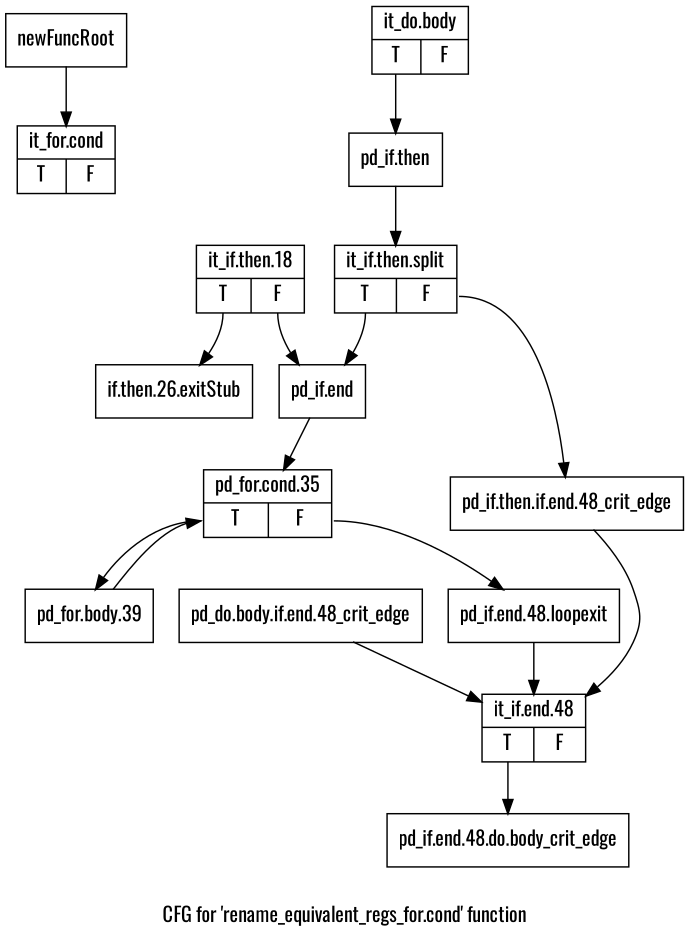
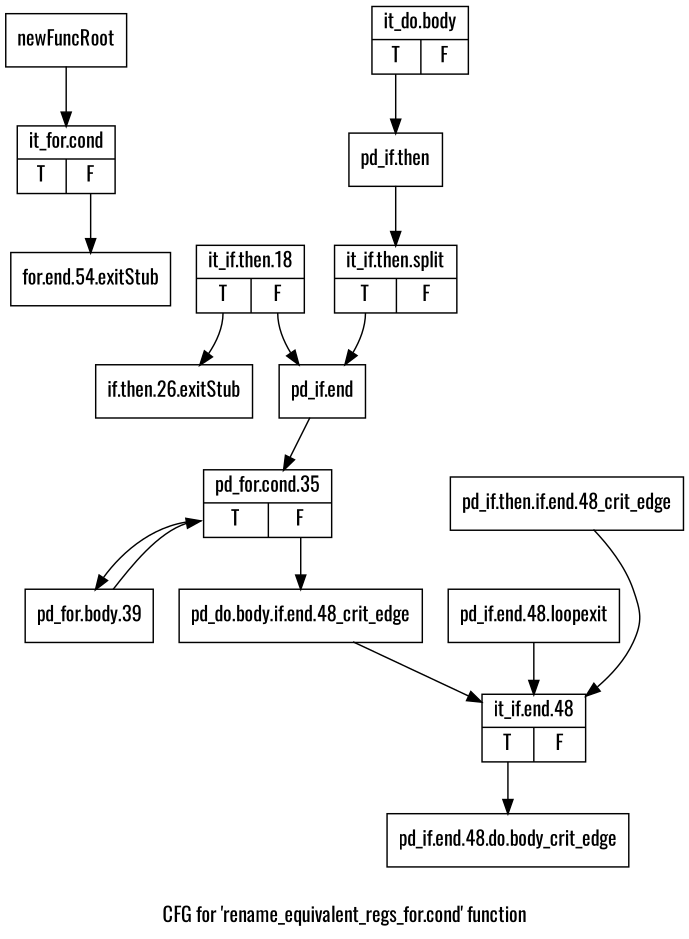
node "for.end.54.exitStub": added
edge "it_if.then.split" -> "pd_if.then.if.end.48_crit_edge": removed
edge "pd_for.cond.35" -> "pd_if.end.48.loopexit": now "pd_for.cond.35" -> "pd_do.body.if.end.48_crit_edge"
